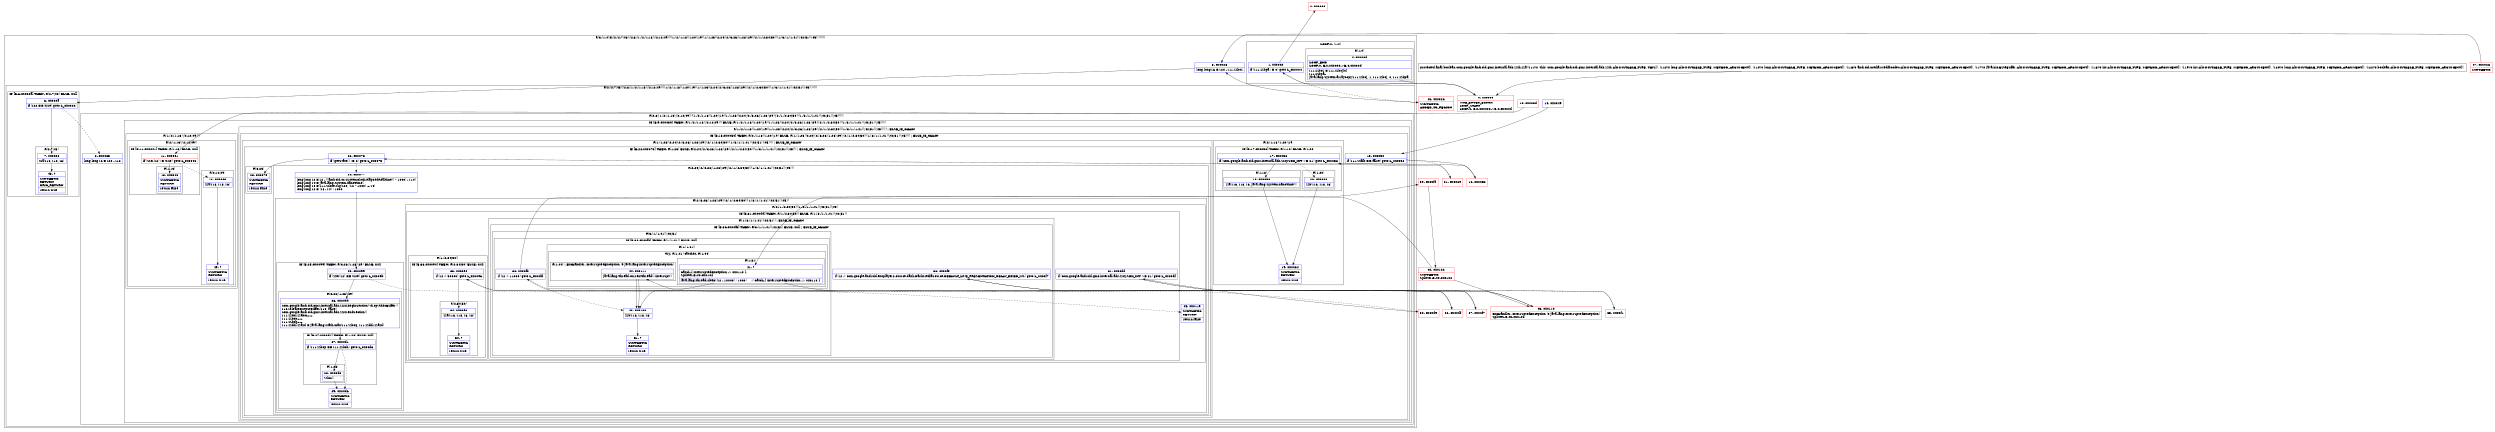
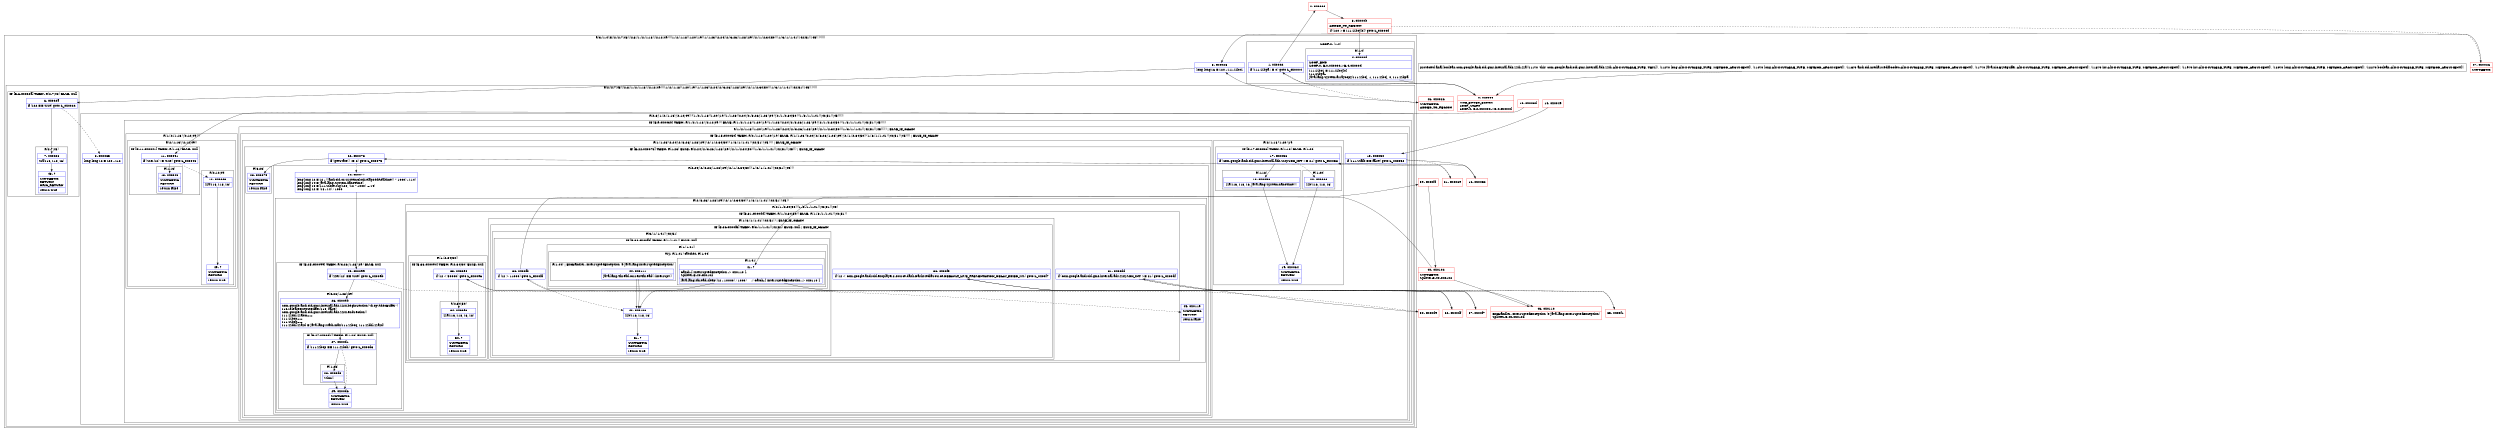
node "3: 0x000b": added
node "14: 0x004e": color blue -> red
node "11: 0x0041": color red -> blue
cluster "R(1:81)": label "R(1:81)" -> "R(1:41)"
edge "43: 0x0110" -> "44: 0x0111": removed
